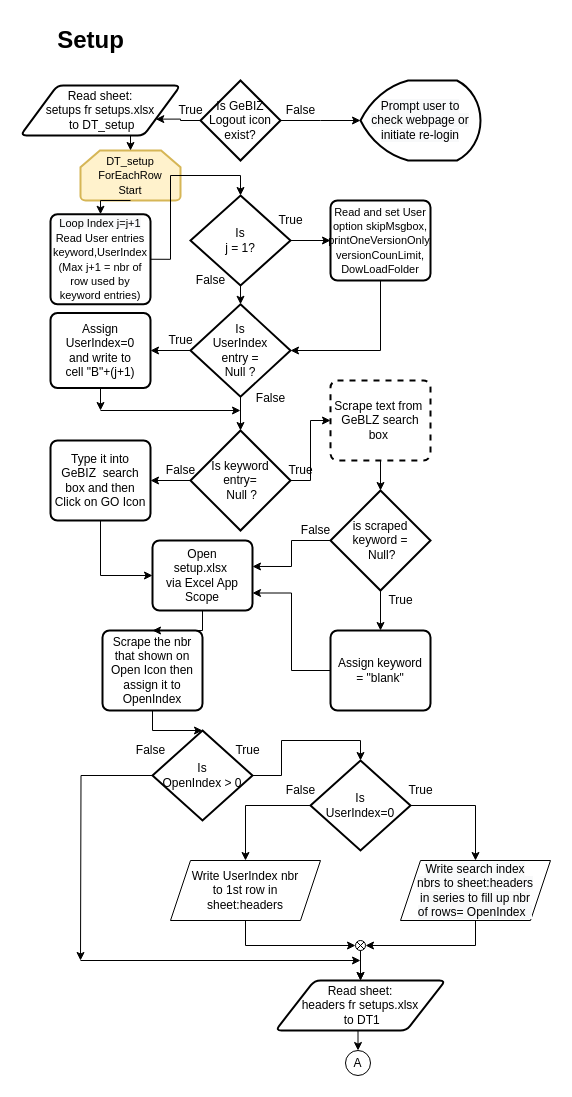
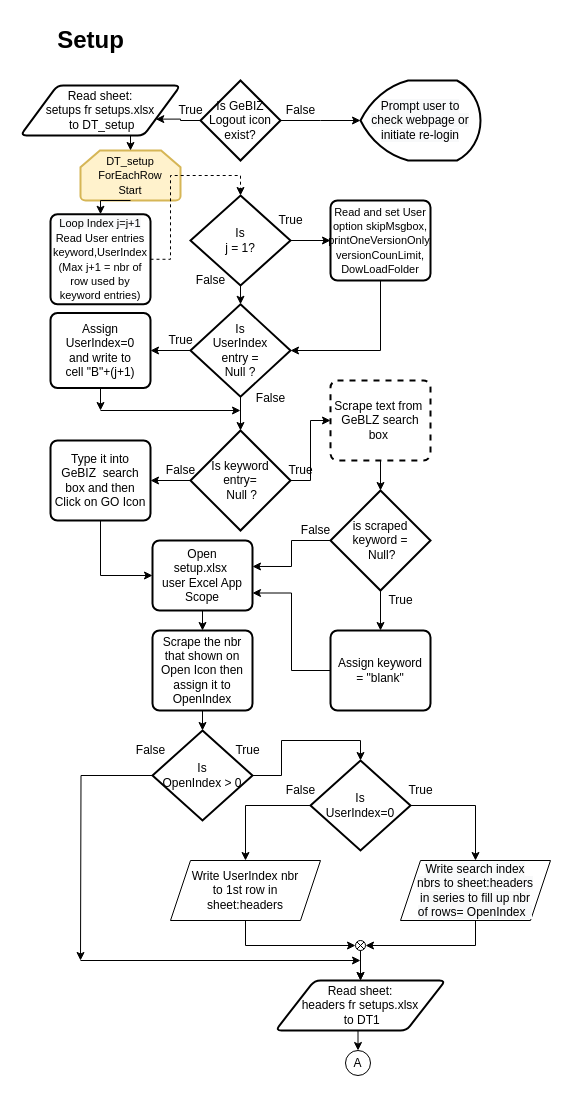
edge "Loop Index j=j+1 Read User entries keyword,UserIndex (Max j+1 = nbr of row used by keyword entries)" -> "Is j = 1?": style solid -> dashed
node "Open setup.xlsx via Excel App Scope": label "Open setup.xlsx via Excel App Scope" -> "Open setup.xlsx user Excel App Scope"
node "Scrape the nbr that shown on Open Icon then assign it to OpenIndex": moved (153, 671) -> (203, 671)
